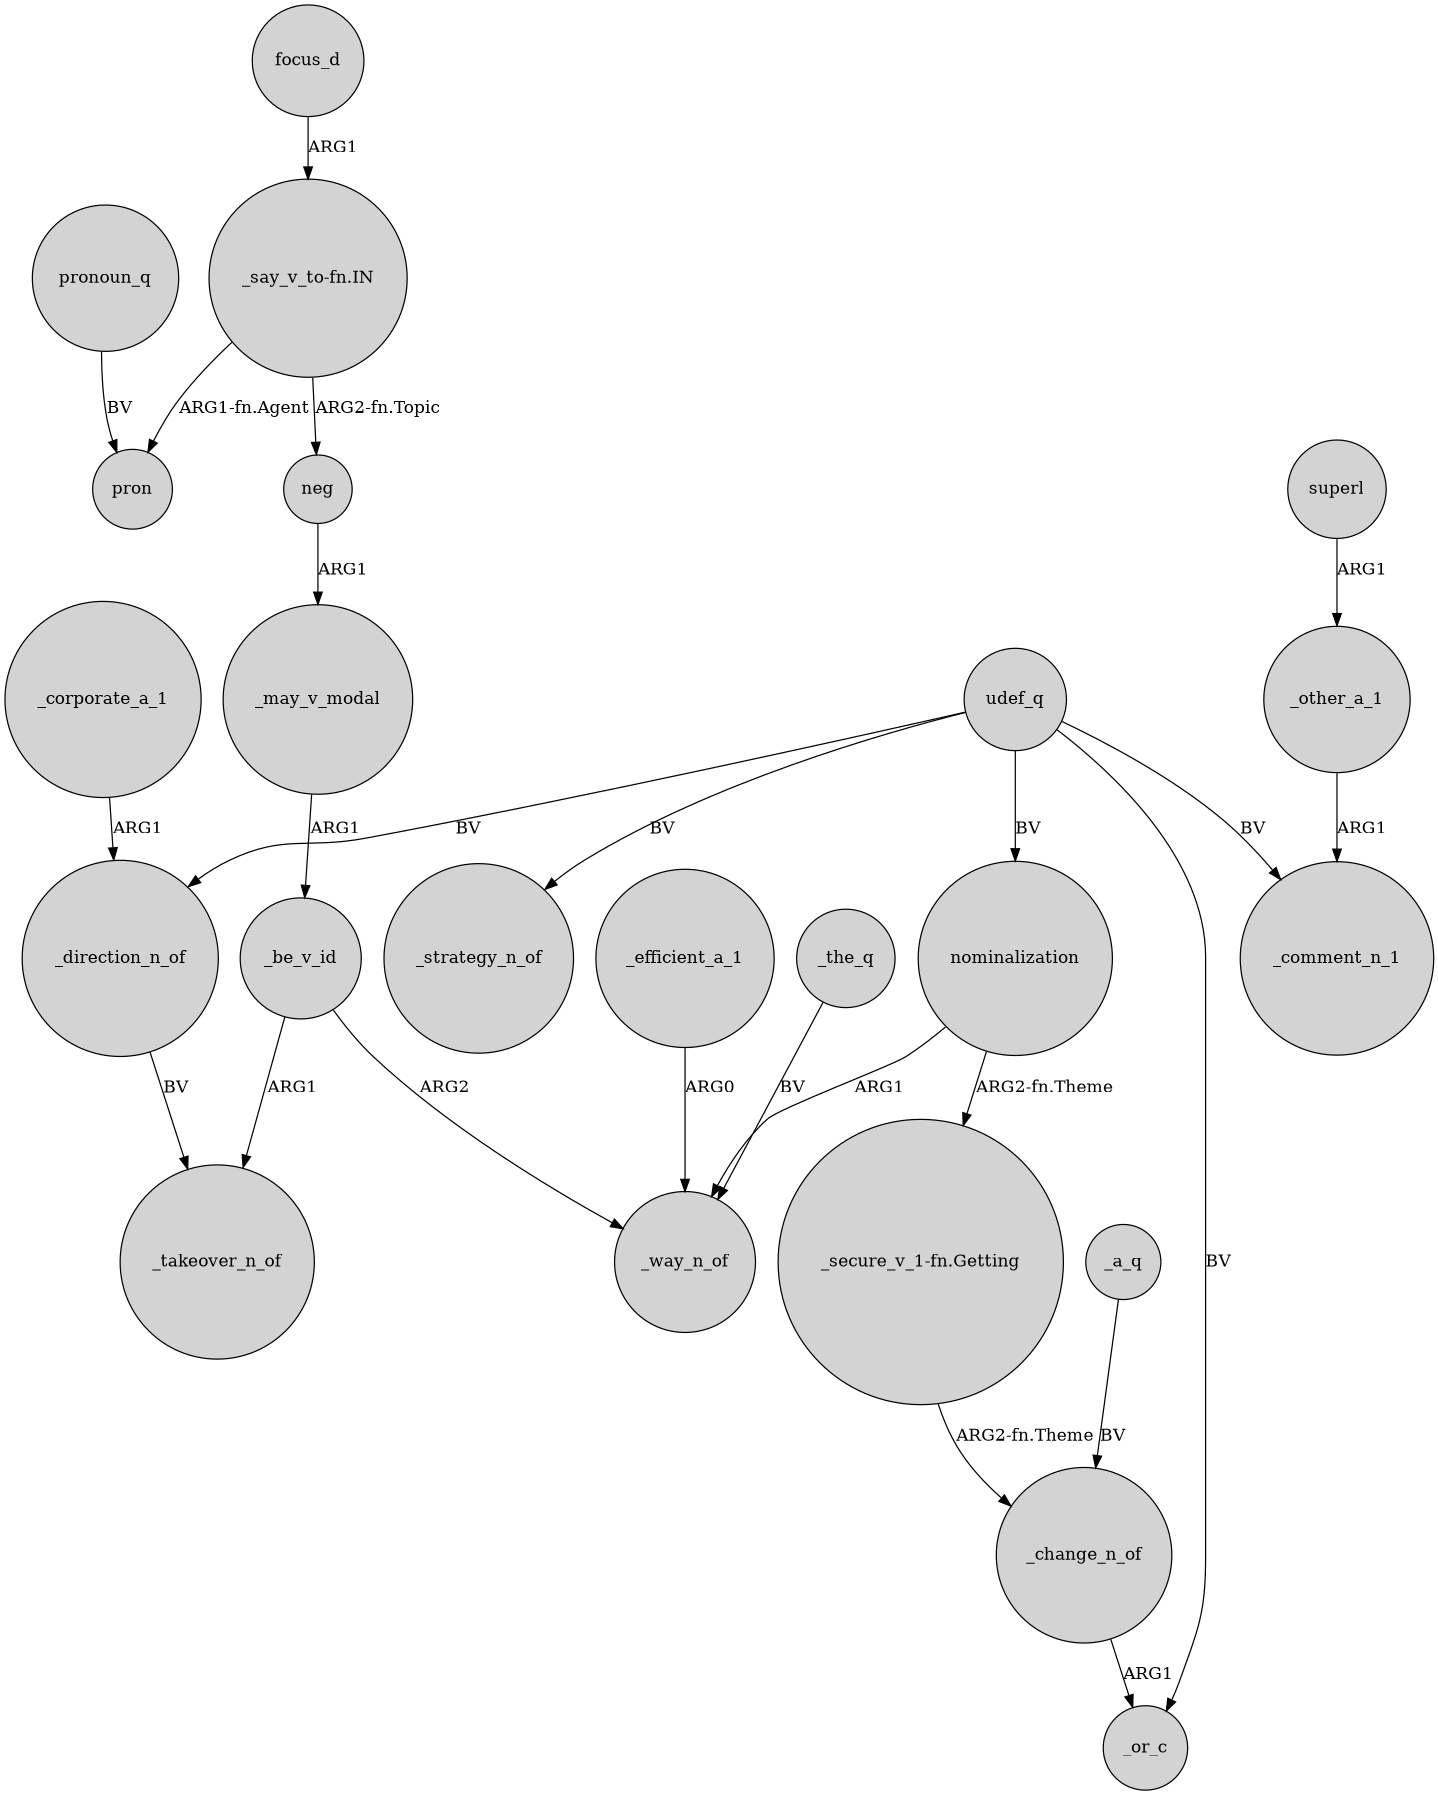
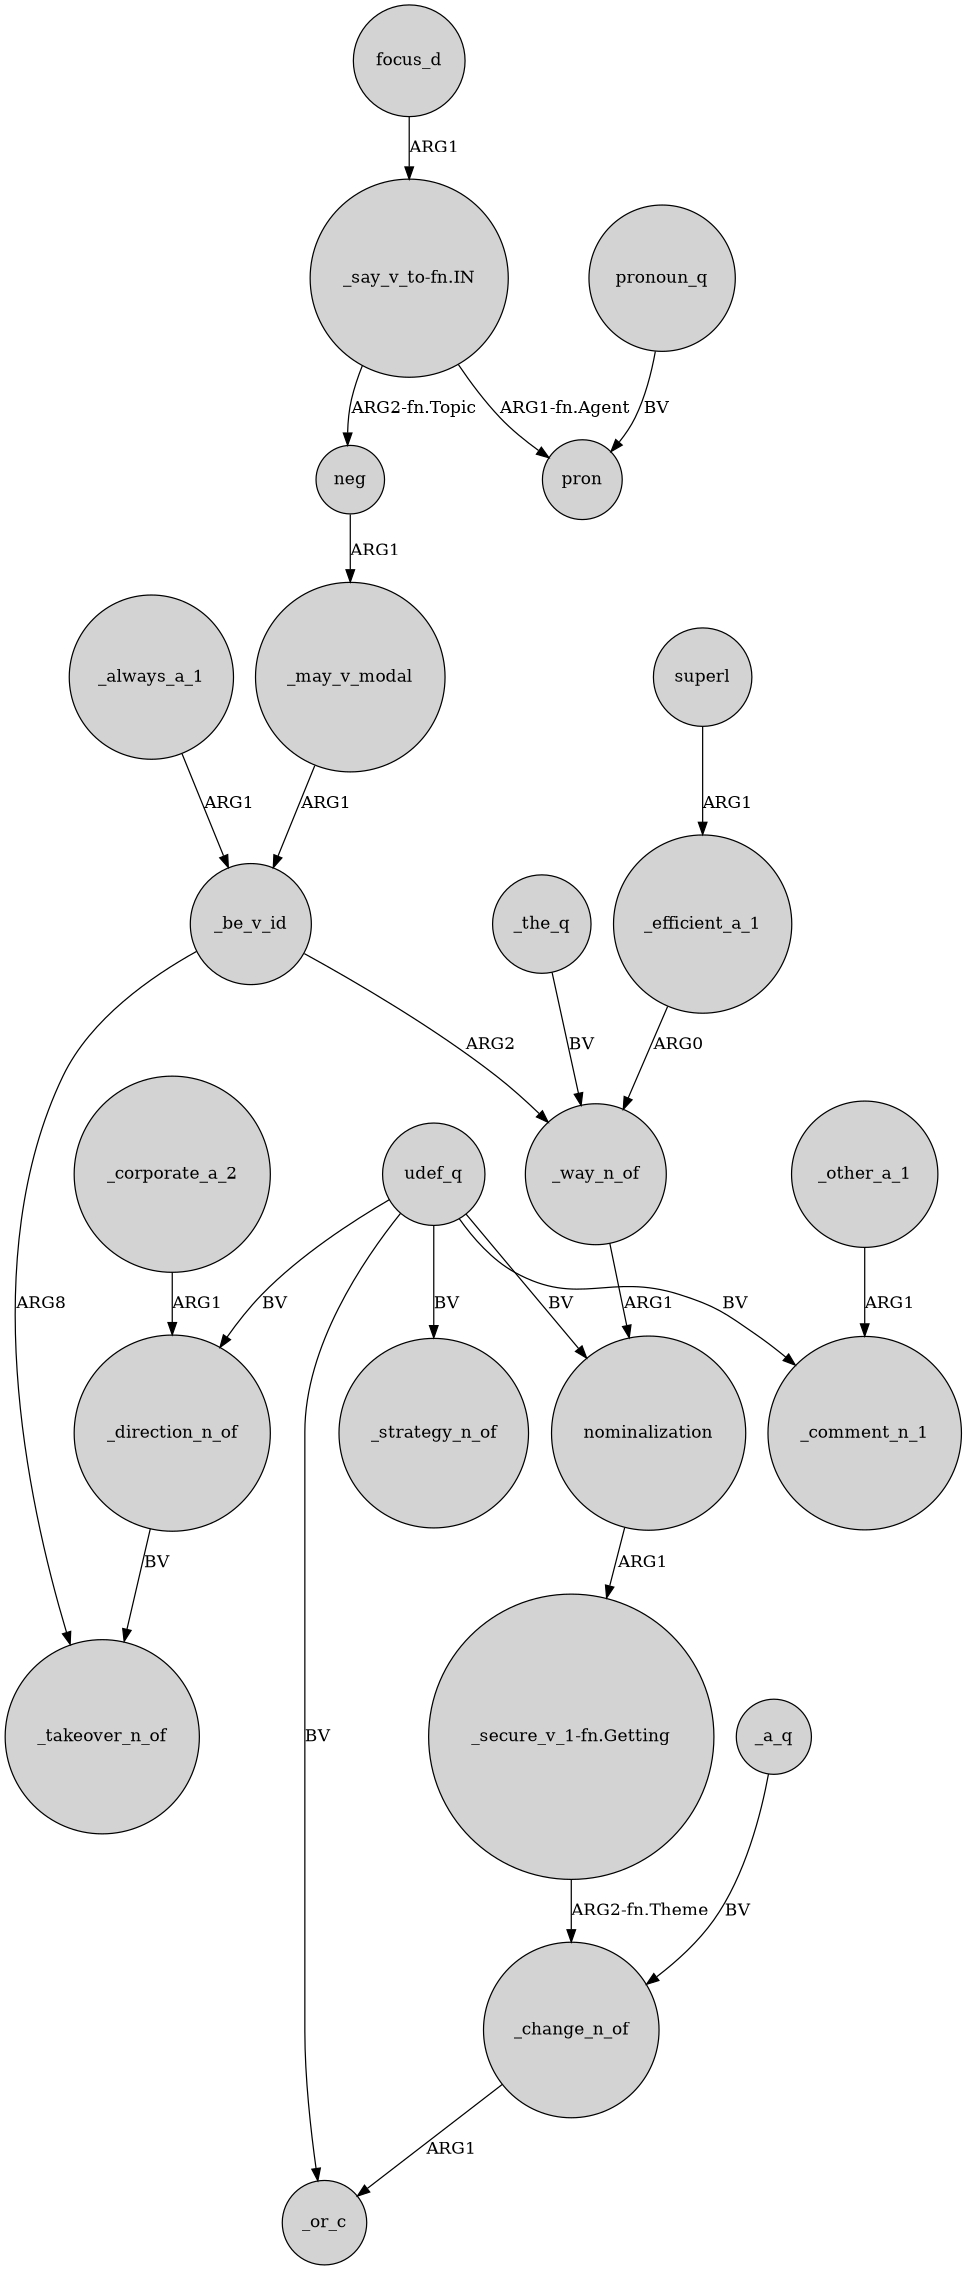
edge "superl" -> "_other_a_1": now "superl" -> "_efficient_a_1"
node "_always_a_1": added
node "_corporate_a_1": label "_corporate_a_1" -> "_corporate_a_2"
edge "_be_v_id" -> "_takeover_n_of": label "ARG1" -> "ARG8"
edge "nominalization" -> "_secure_v_1-fn.Getting": label "ARG2-fn.Theme" -> "ARG1"
edge "nominalization" -> "_way_n_of": reversed
